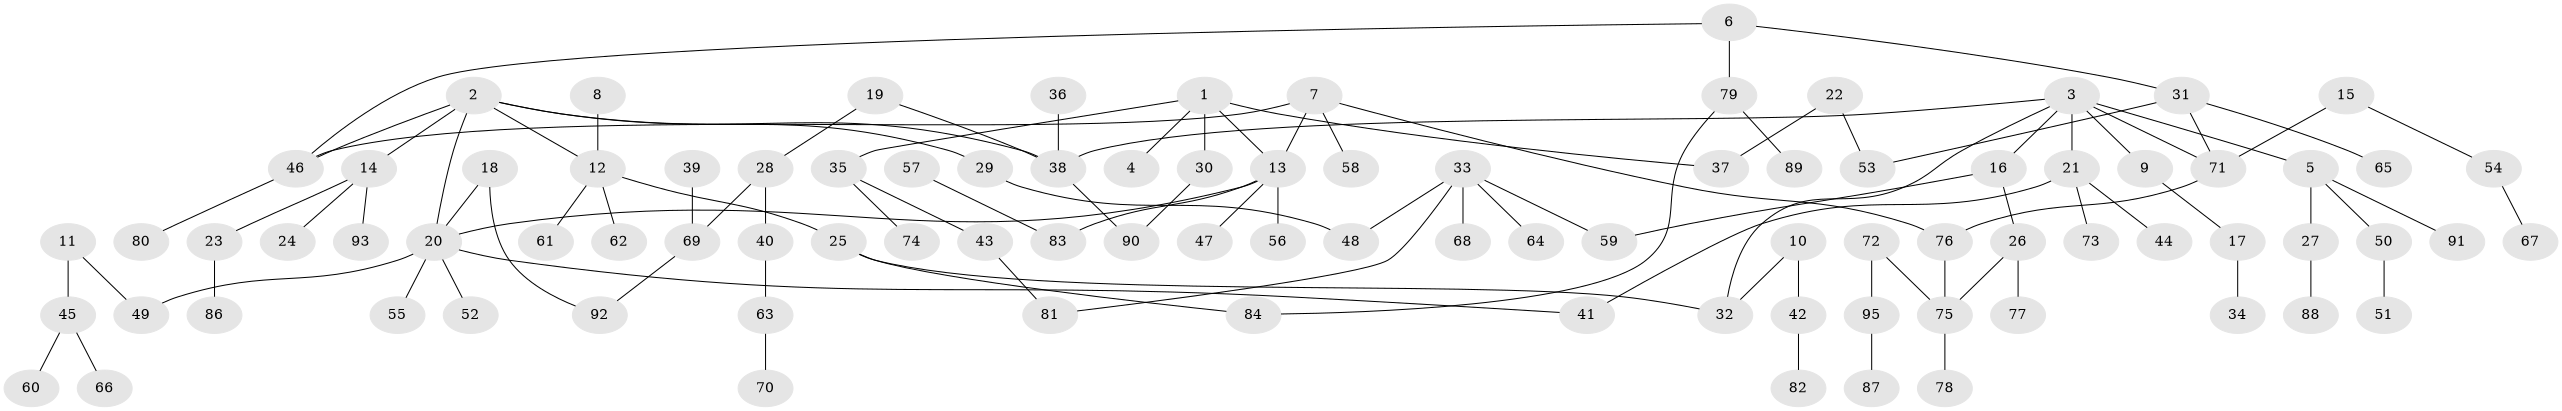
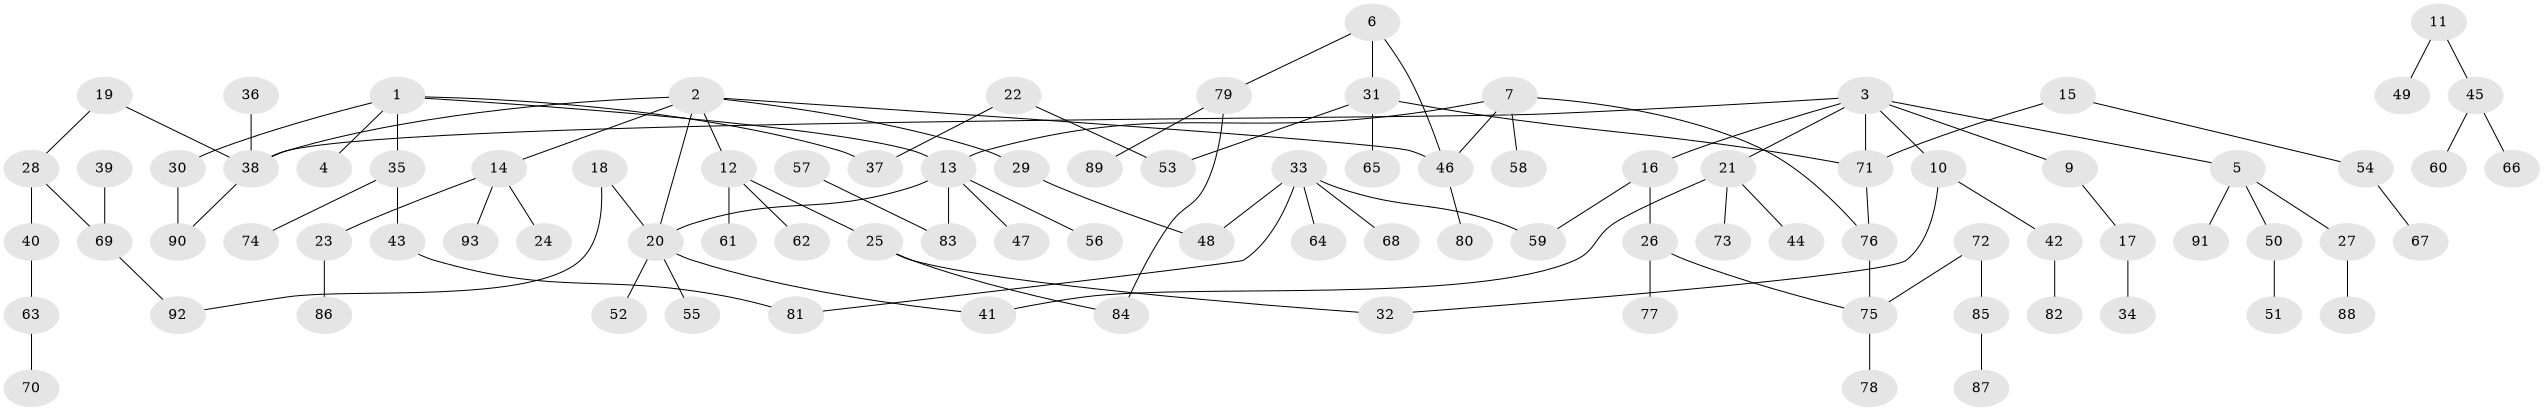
node "8": removed
edge "3" -- "32": now "3" -- "10"
edge "20" -- "49": removed
node "95": label "95" -> "85"
